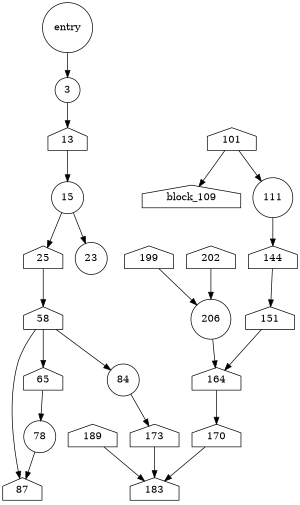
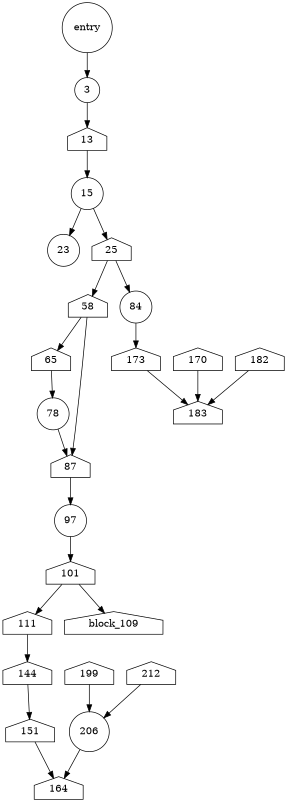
node "111": shape circle -> house
node "202": label "202" -> "212"
edge "58" -> "84": now "25" -> "84"
edge "164" -> "170": removed
node "189": label "189" -> "182"
node "97": added
